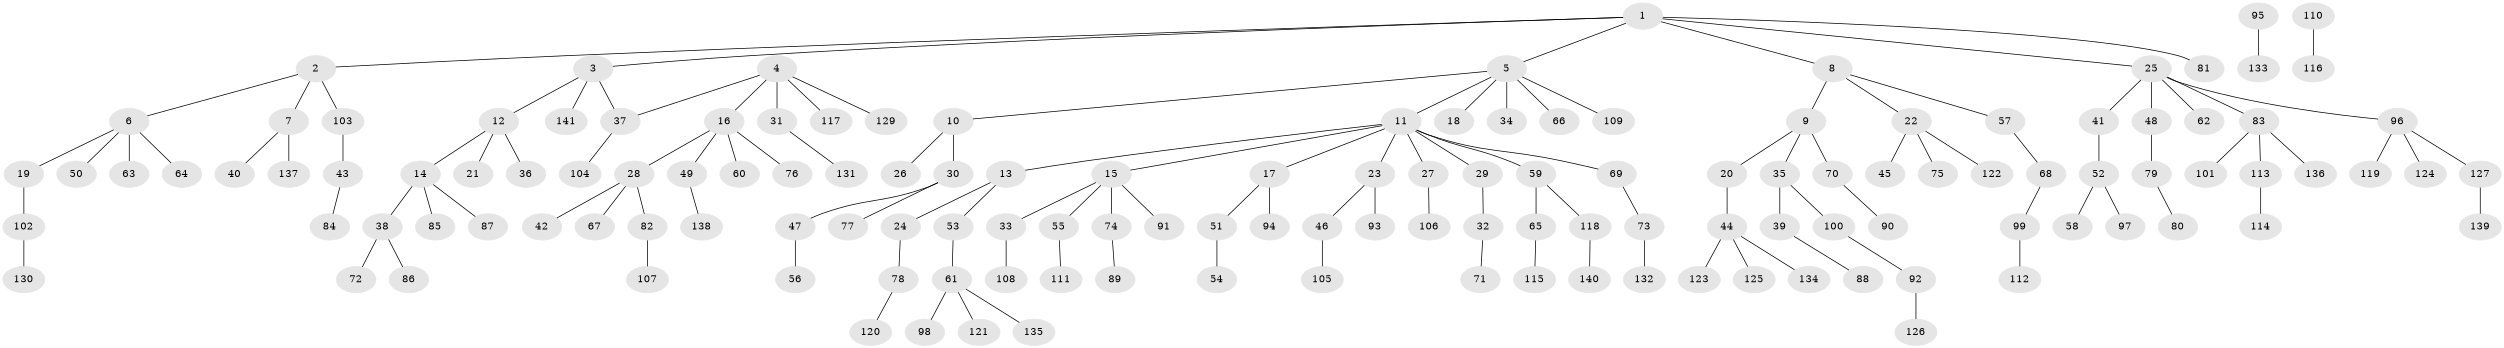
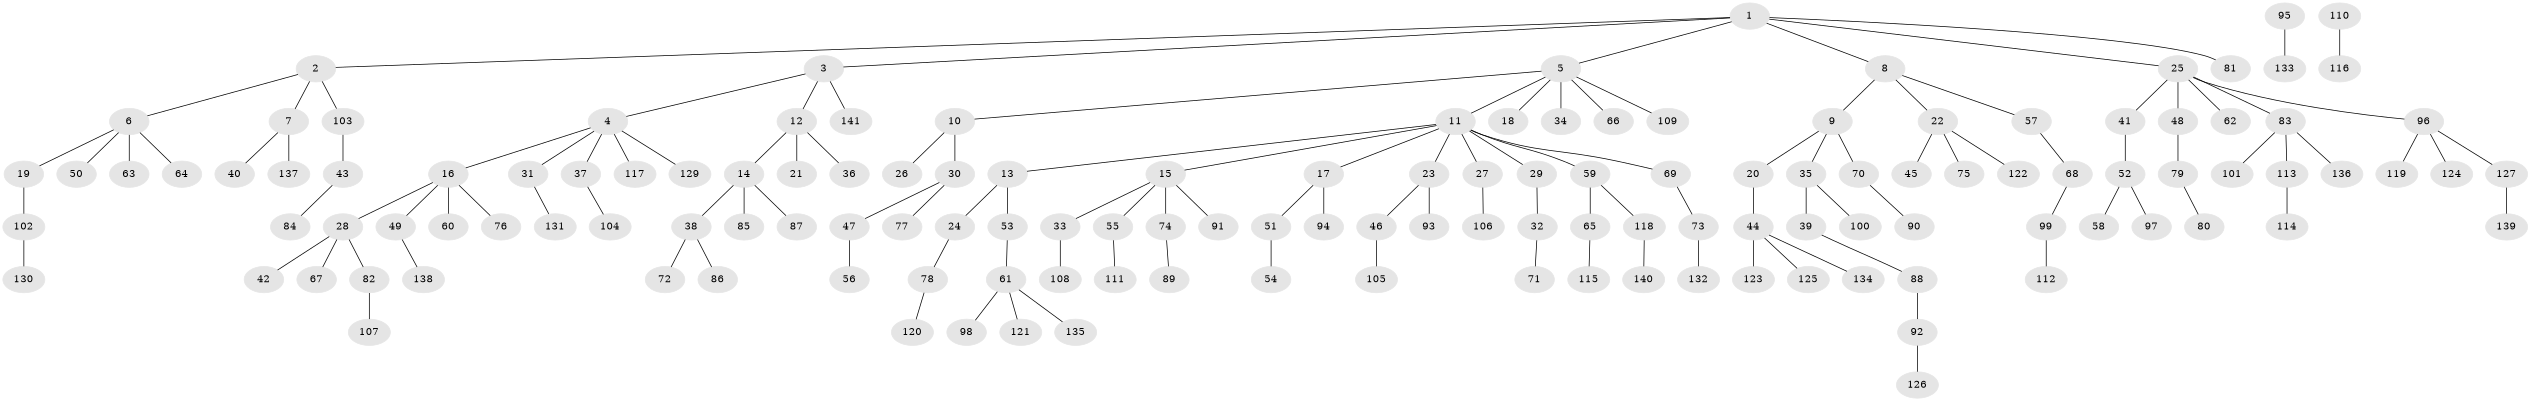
edge "3" -- "37": now "3" -- "4"
edge "100" -- "92": now "88" -- "92"
